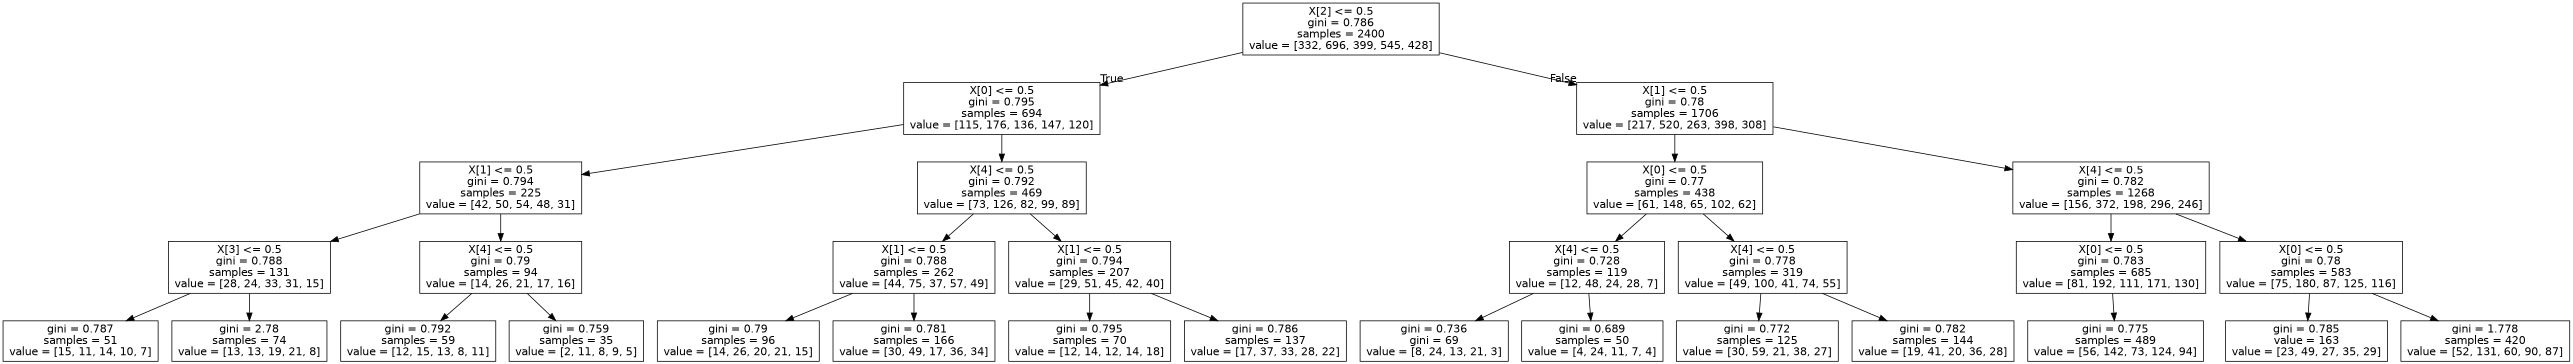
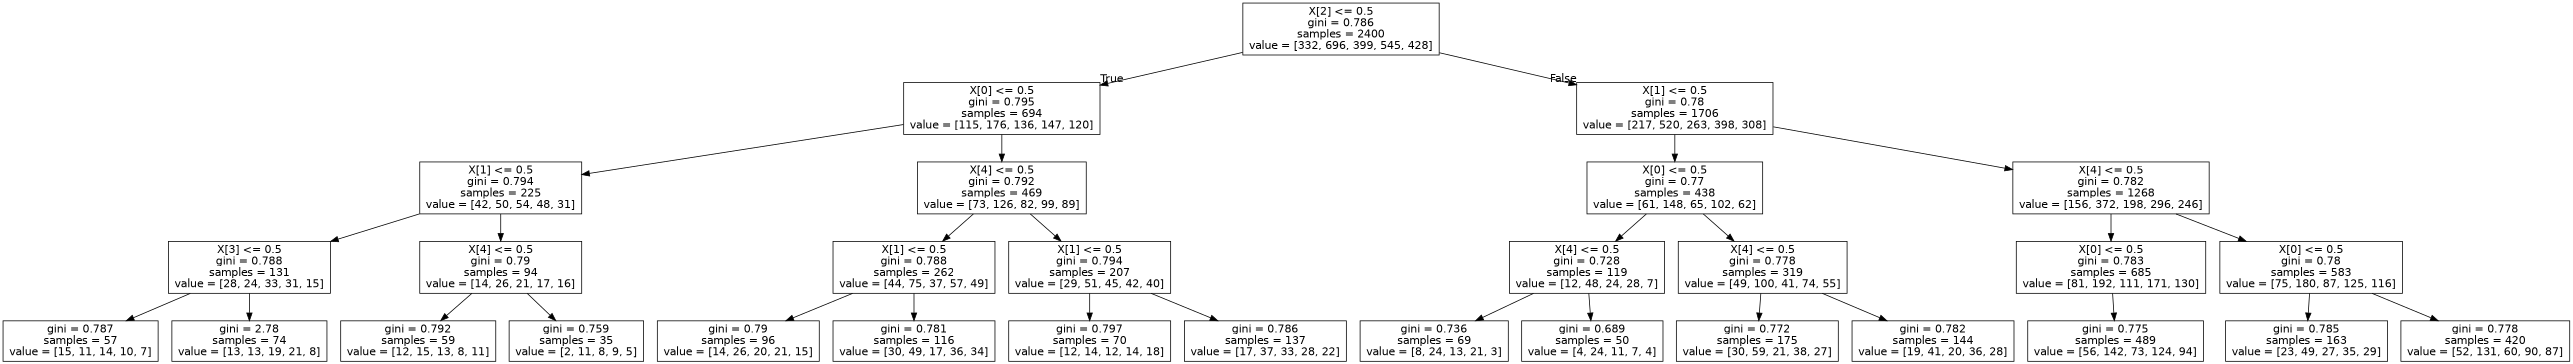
node "gini = 0.787 samples = 51 value = [15, 11, 14, 10, 7]": label "gini = 0.787 samples = 51 value = [15, 11, 14, 10, 7]" -> "gini = 0.787 samples = 57 value = [15, 11, 14, 10, 7]"
node "gini = 0.781 samples = 166 value = [30, 49, 17, 36, 34]": label "gini = 0.781 samples = 166 value = [30, 49, 17, 36, 34]" -> "gini = 0.781 samples = 116 value = [30, 49, 17, 36, 34]"
node "gini = 0.795 samples = 70 value = [12, 14, 12, 14, 18]": label "gini = 0.795 samples = 70 value = [12, 14, 12, 14, 18]" -> "gini = 0.797 samples = 70 value = [12, 14, 12, 14, 18]"
node "gini = 0.736 gini = 69 value = [8, 24, 13, 21, 3]": label "gini = 0.736 gini = 69 value = [8, 24, 13, 21, 3]" -> "gini = 0.736 samples = 69 value = [8, 24, 13, 21, 3]"
node "gini = 0.772 samples = 125 value = [30, 59, 21, 38, 27]": label "gini = 0.772 samples = 125 value = [30, 59, 21, 38, 27]" -> "gini = 0.772 samples = 175 value = [30, 59, 21, 38, 27]"
node "gini = 0.785 value = 163 value = [23, 49, 27, 35, 29]": label "gini = 0.785 value = 163 value = [23, 49, 27, 35, 29]" -> "gini = 0.785 samples = 163 value = [23, 49, 27, 35, 29]"
node "gini = 1.778 samples = 420 value = [52, 131, 60, 90, 87]": label "gini = 1.778 samples = 420 value = [52, 131, 60, 90, 87]" -> "gini = 0.778 samples = 420 value = [52, 131, 60, 90, 87]"
